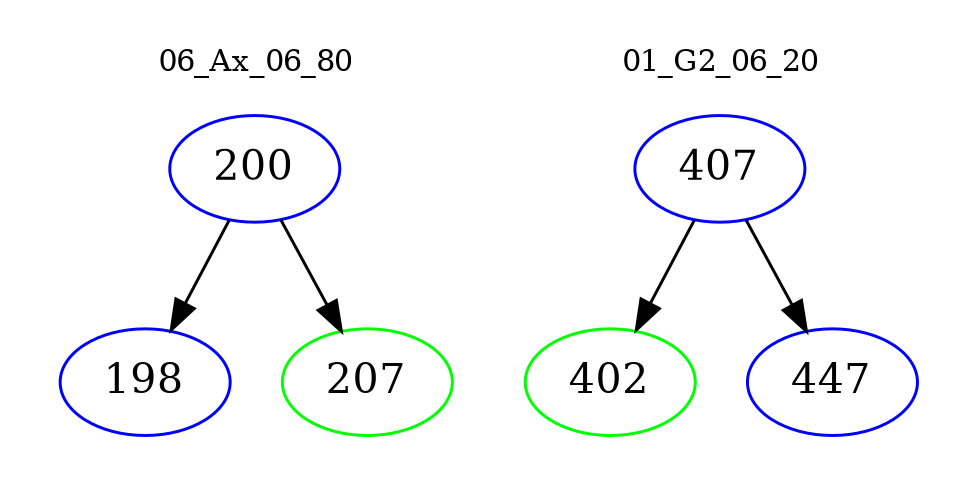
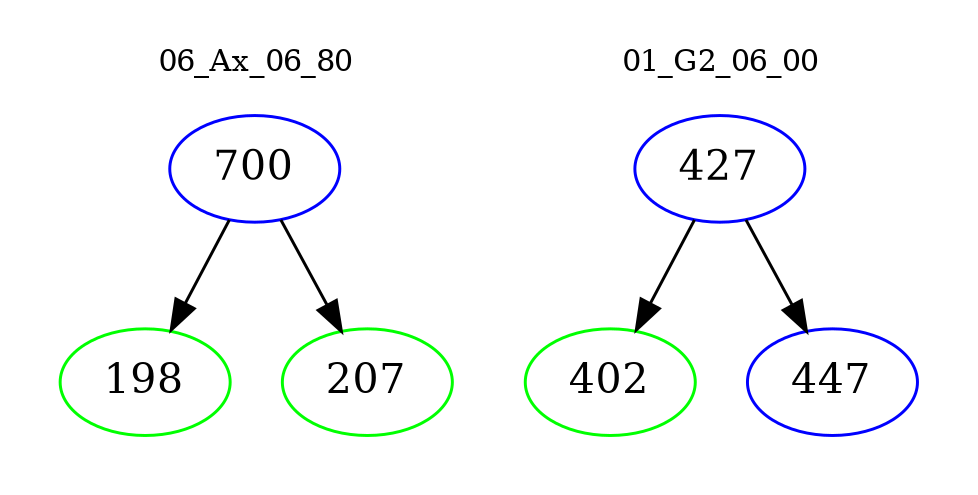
cluster "01_G2_06_20": label "01_G2_06_20" -> "01_G2_06_00"
node "200": label "200" -> "700"
node "407": label "407" -> "427"
node "198": color blue -> green
